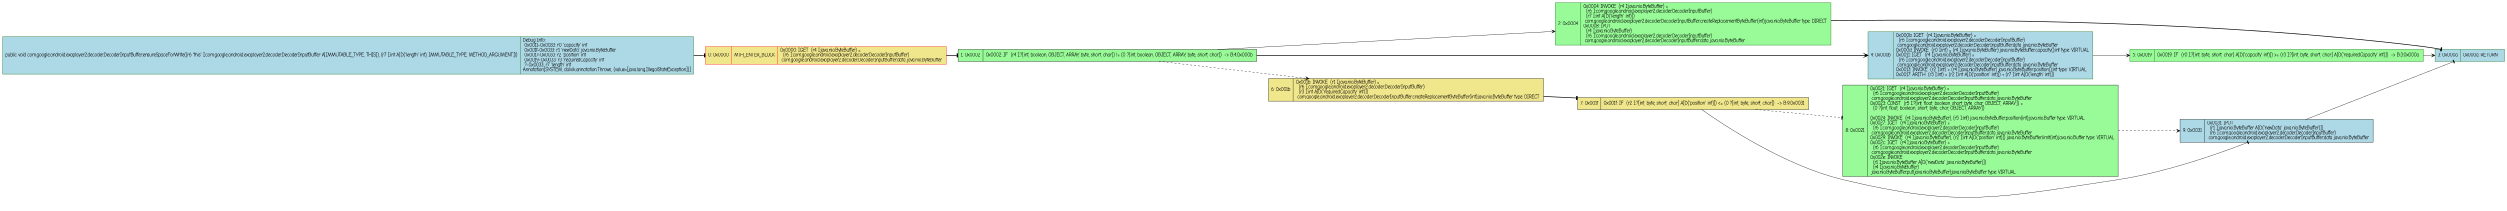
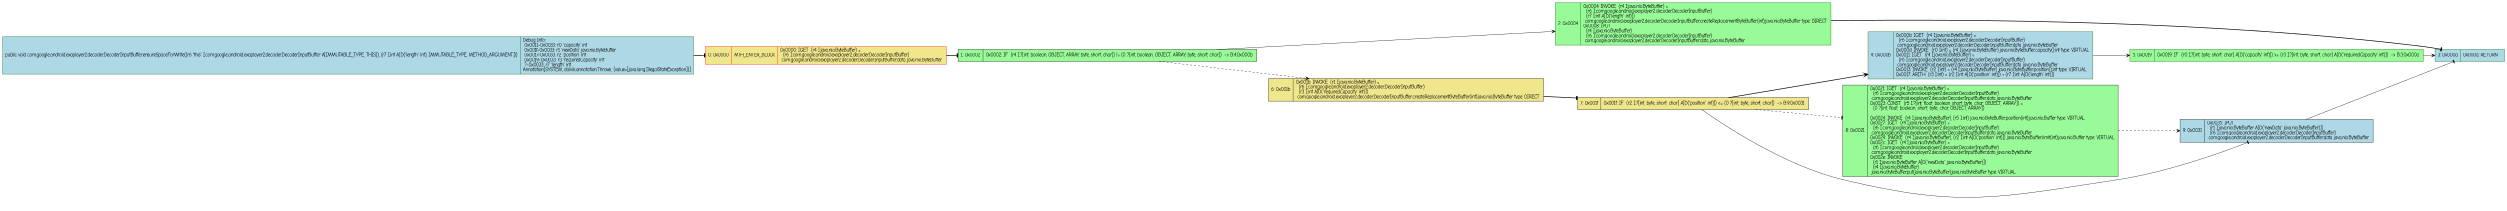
edge "1: 0x0002" -> "4: 0x000b": now "7: 0x001f" -> "4: 0x000b"
node "9: 0x0031": text "0x0031: IPUT" -> "0x0035: IPUT"
